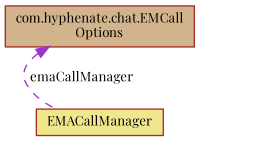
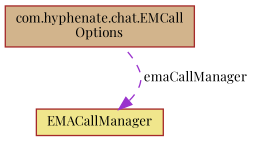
edge "EMACallManager" -> "com.hyphenate.chat.EMCall Options": reversed
